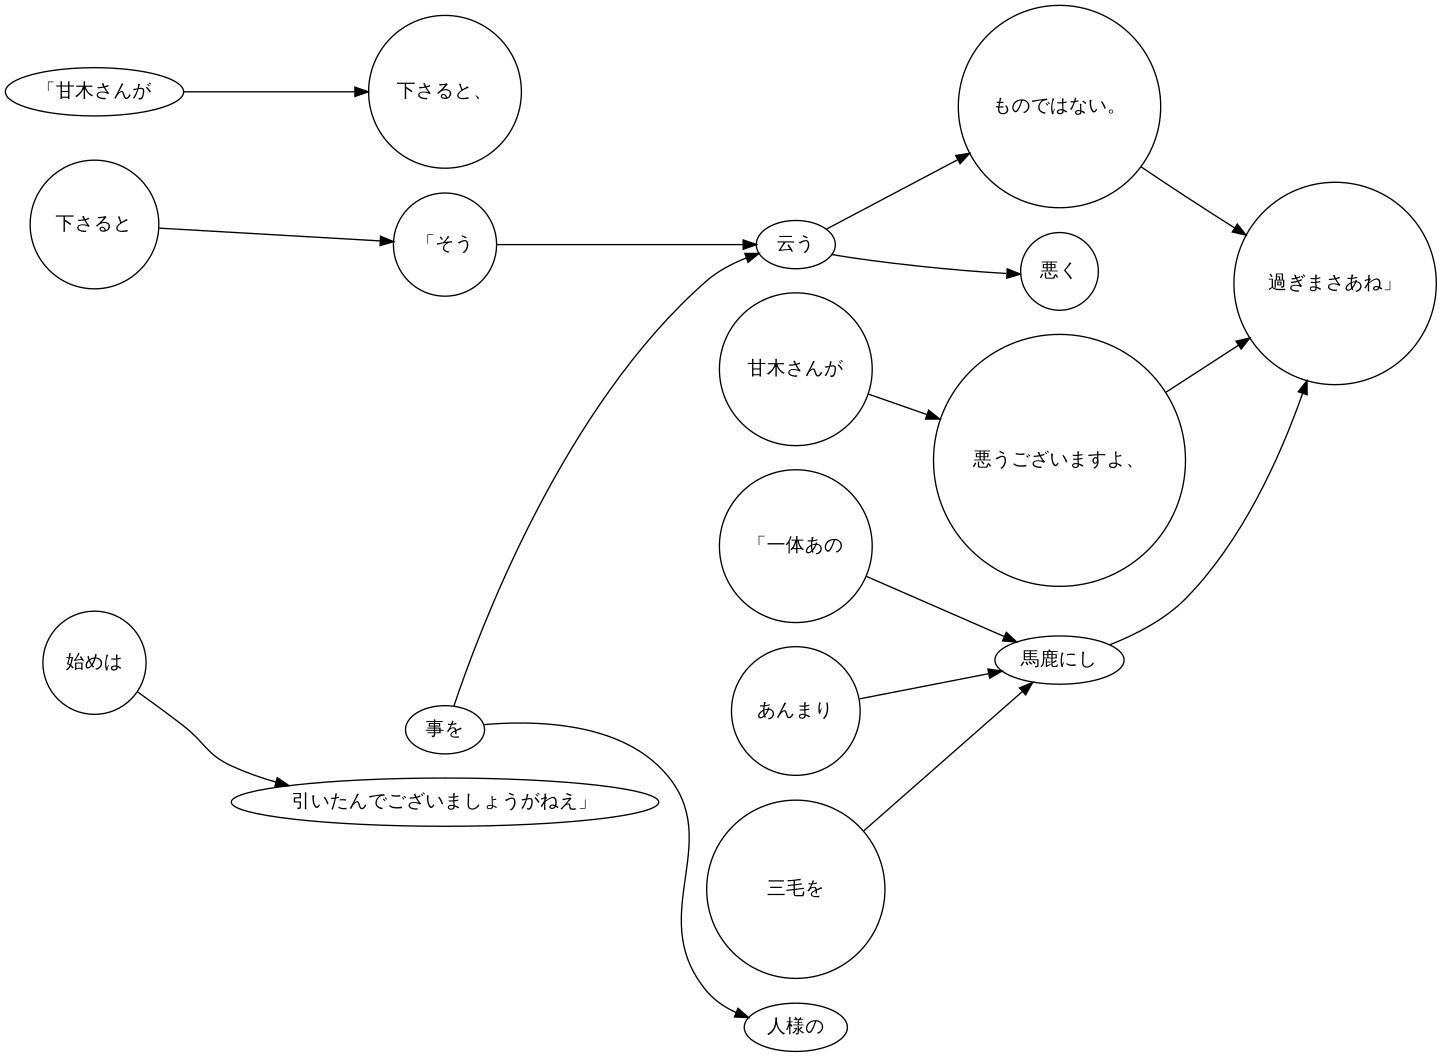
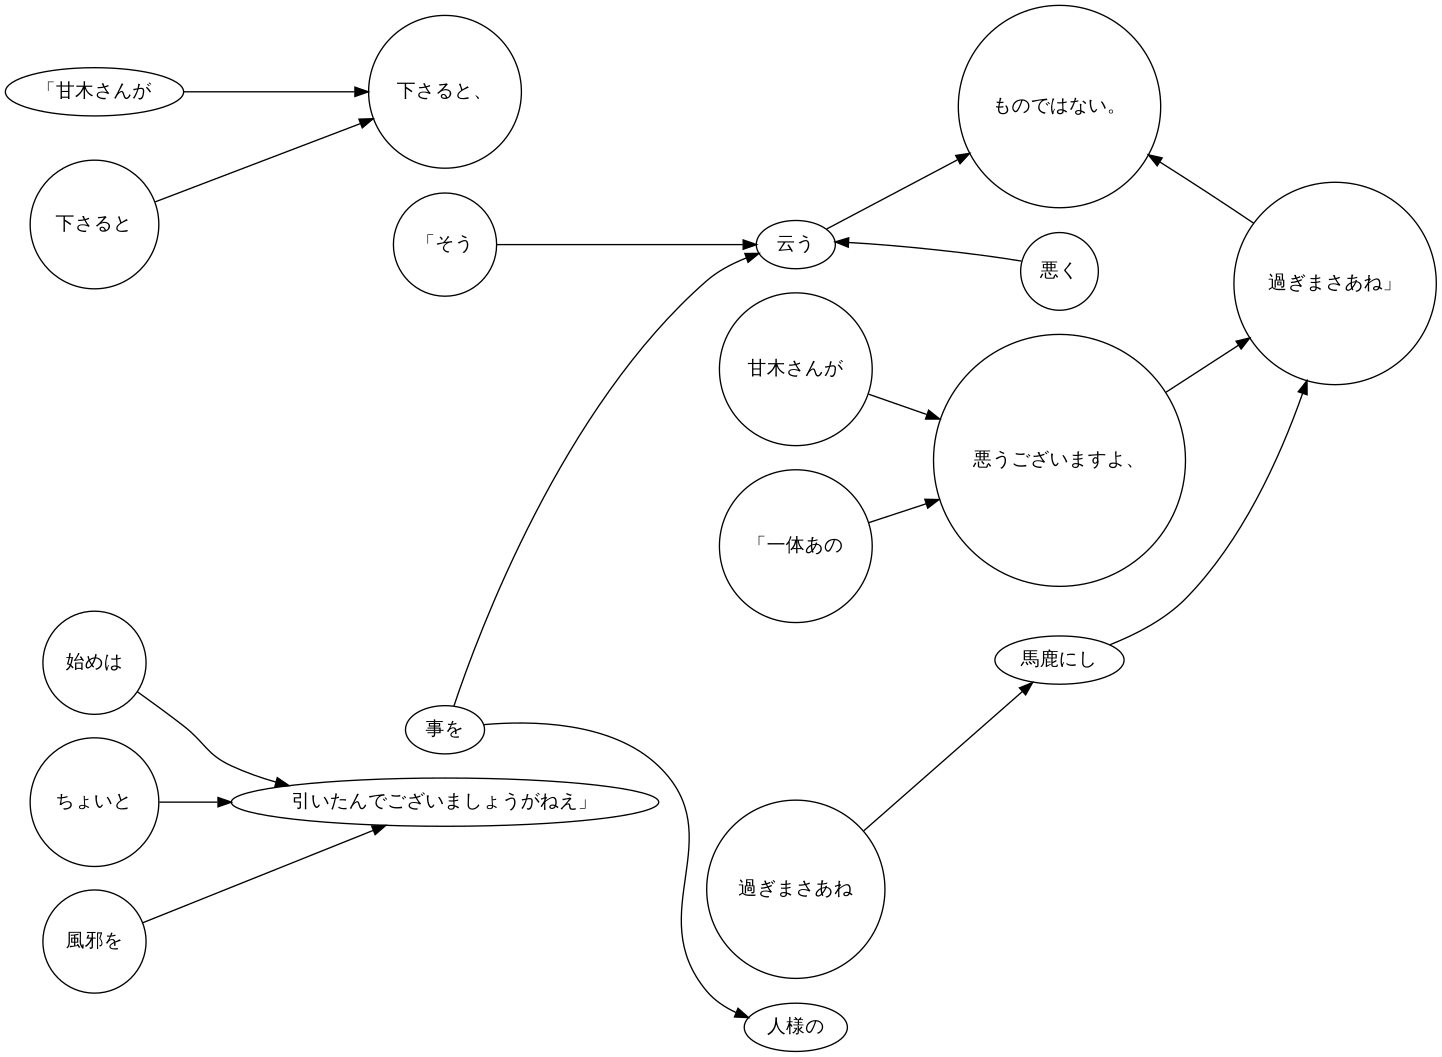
edge "ものではない。" -> "過ぎまさあね」": reversed
edge "下さると" -> "「そう": now "下さると" -> "下さると、"
edge "云う" -> "悪く": reversed
edge "「一体あの" -> "馬鹿にし": now "「一体あの" -> "悪うございますよ、"
node "あんまり": removed
node "ちょいと": added
node "三毛を": label "三毛を" -> "過ぎまさあね"
node "風邪を": added
